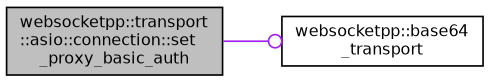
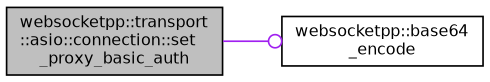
node "websocketpp::base64 _transport": label "websocketpp::base64 _transport" -> "websocketpp::base64 _encode"
